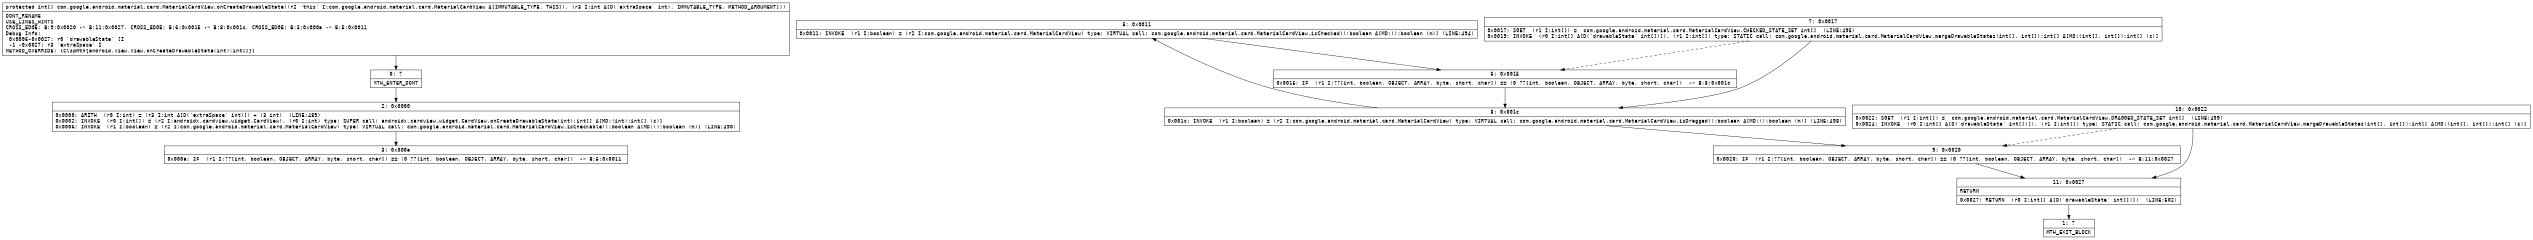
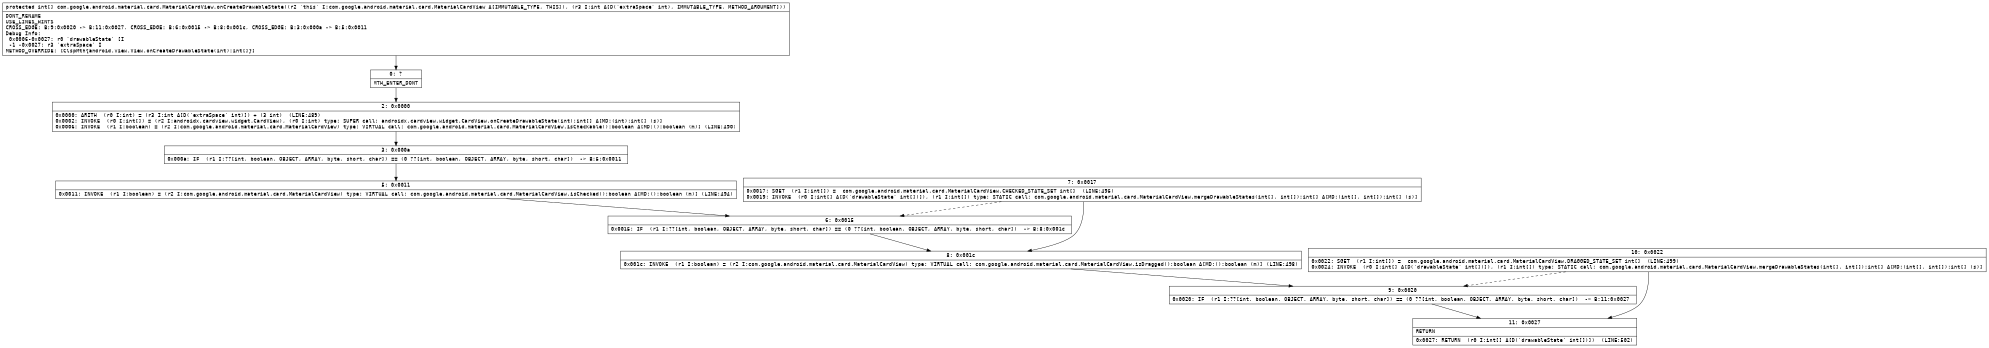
edge "8: 0x001c" -> "5: 0x0011": now "3: 0x000a" -> "5: 0x0011"
node "1: ?": removed
